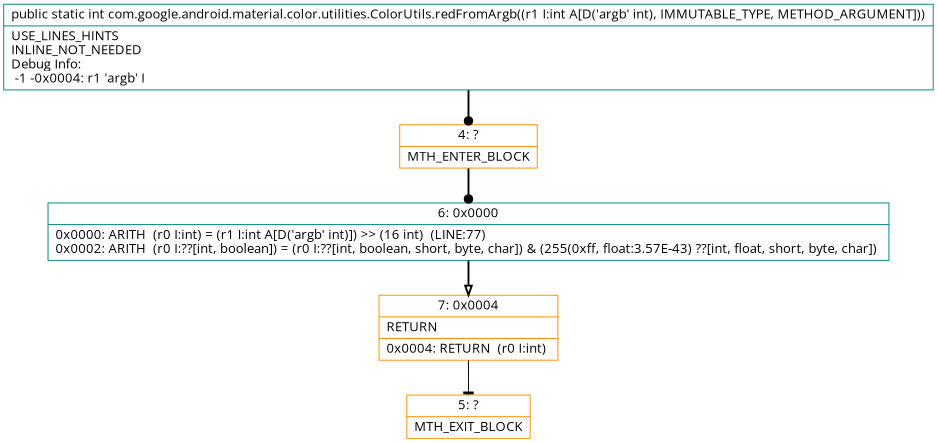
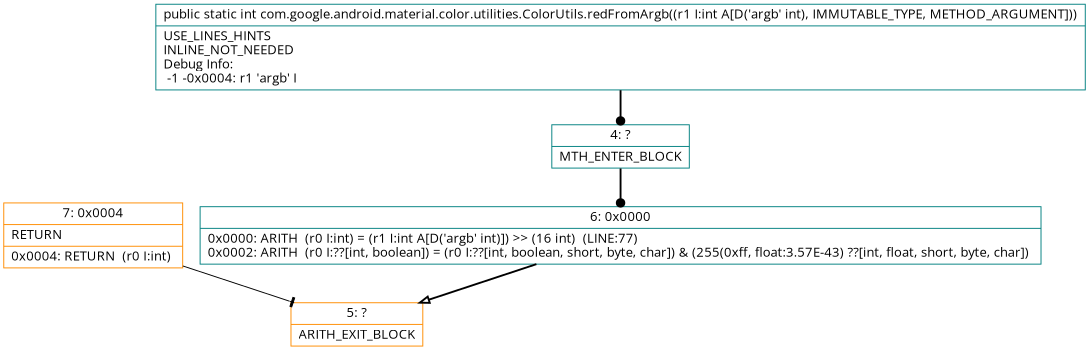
node "4: ?": color darkorange -> teal
edge "6: 0x0000" -> "7: 0x0004": now "6: 0x0000" -> "5: ?"
node "5: ?": text "MTH_EXIT_BLOCK" -> "ARITH_EXIT_BLOCK"
